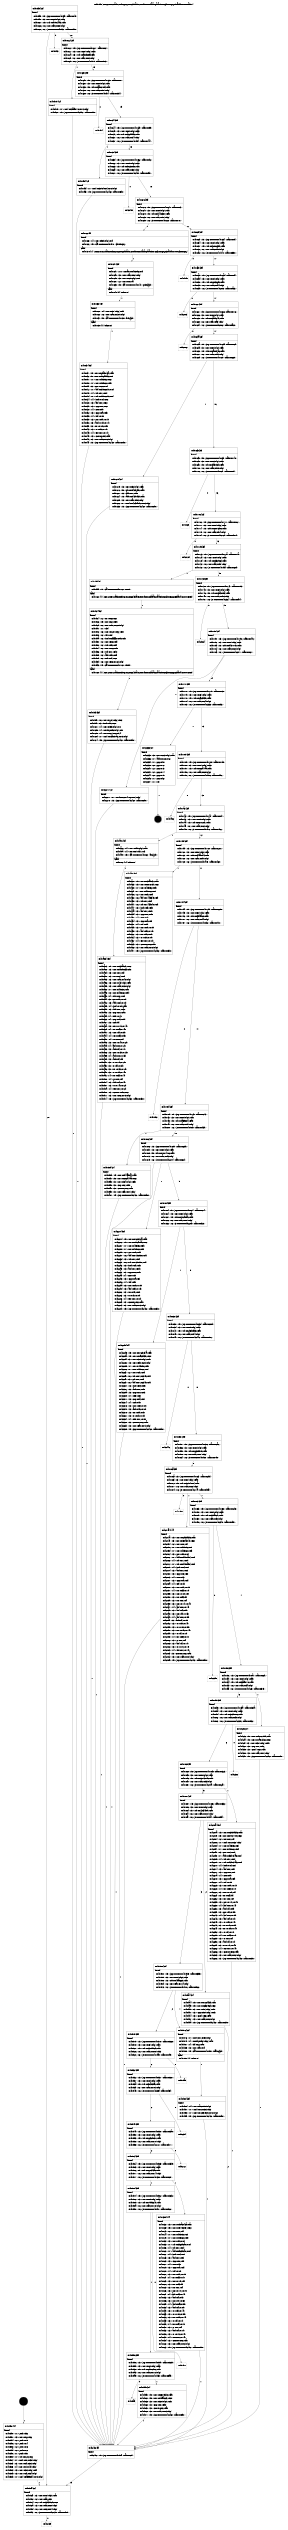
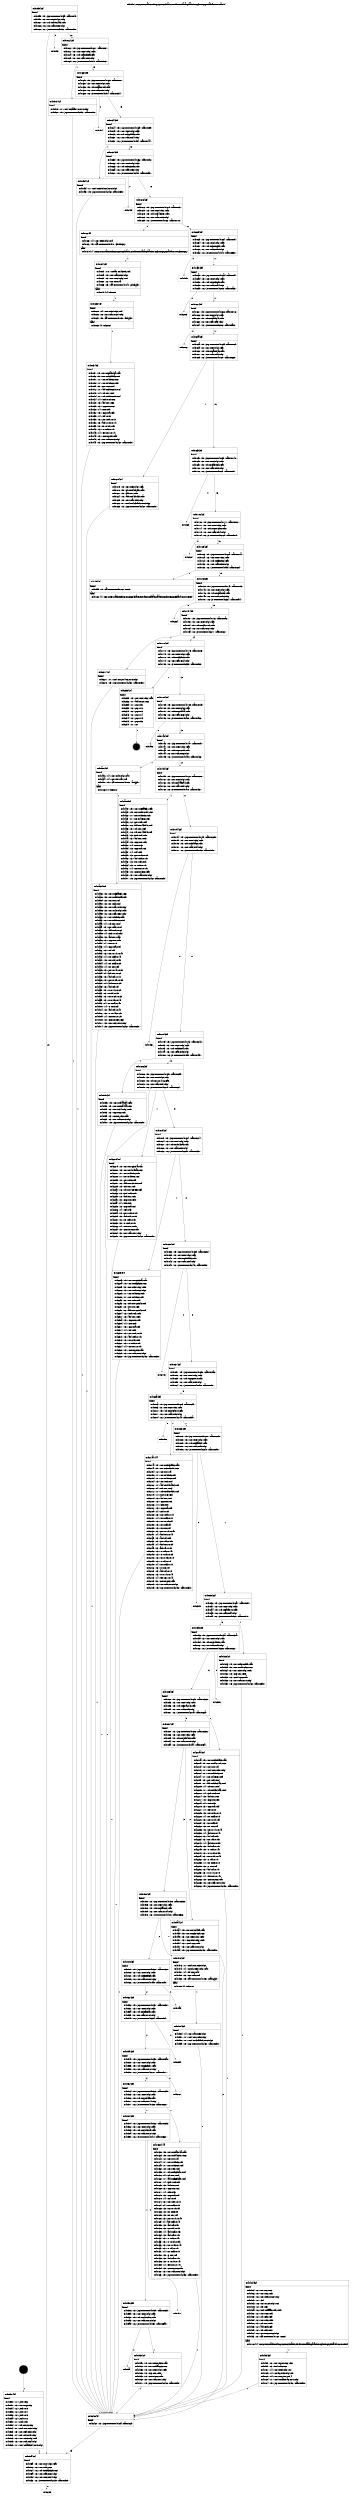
edge "0x401bbf [5]" -> "0x401bc4 [52]": removed, label "1"
